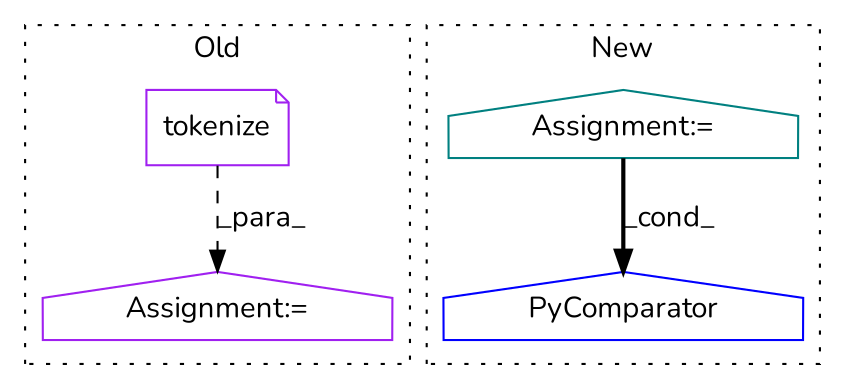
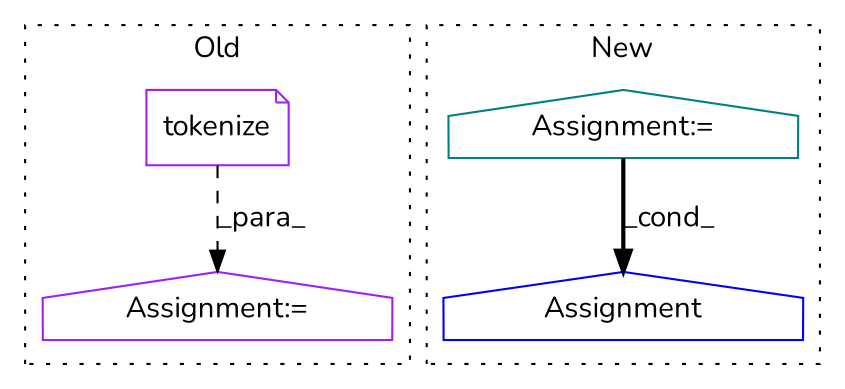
node "PyComparator": label "PyComparator" -> "Assignment"
